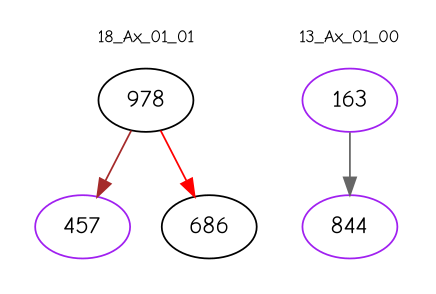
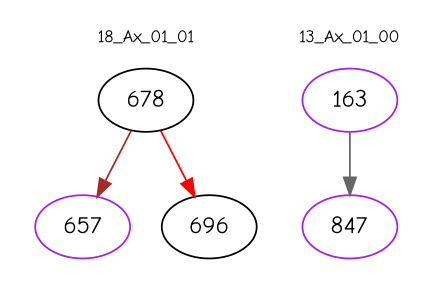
node "978": label "978" -> "678"
node "457": label "457" -> "657"
node "686": label "686" -> "696"
node "844": label "844" -> "847"
